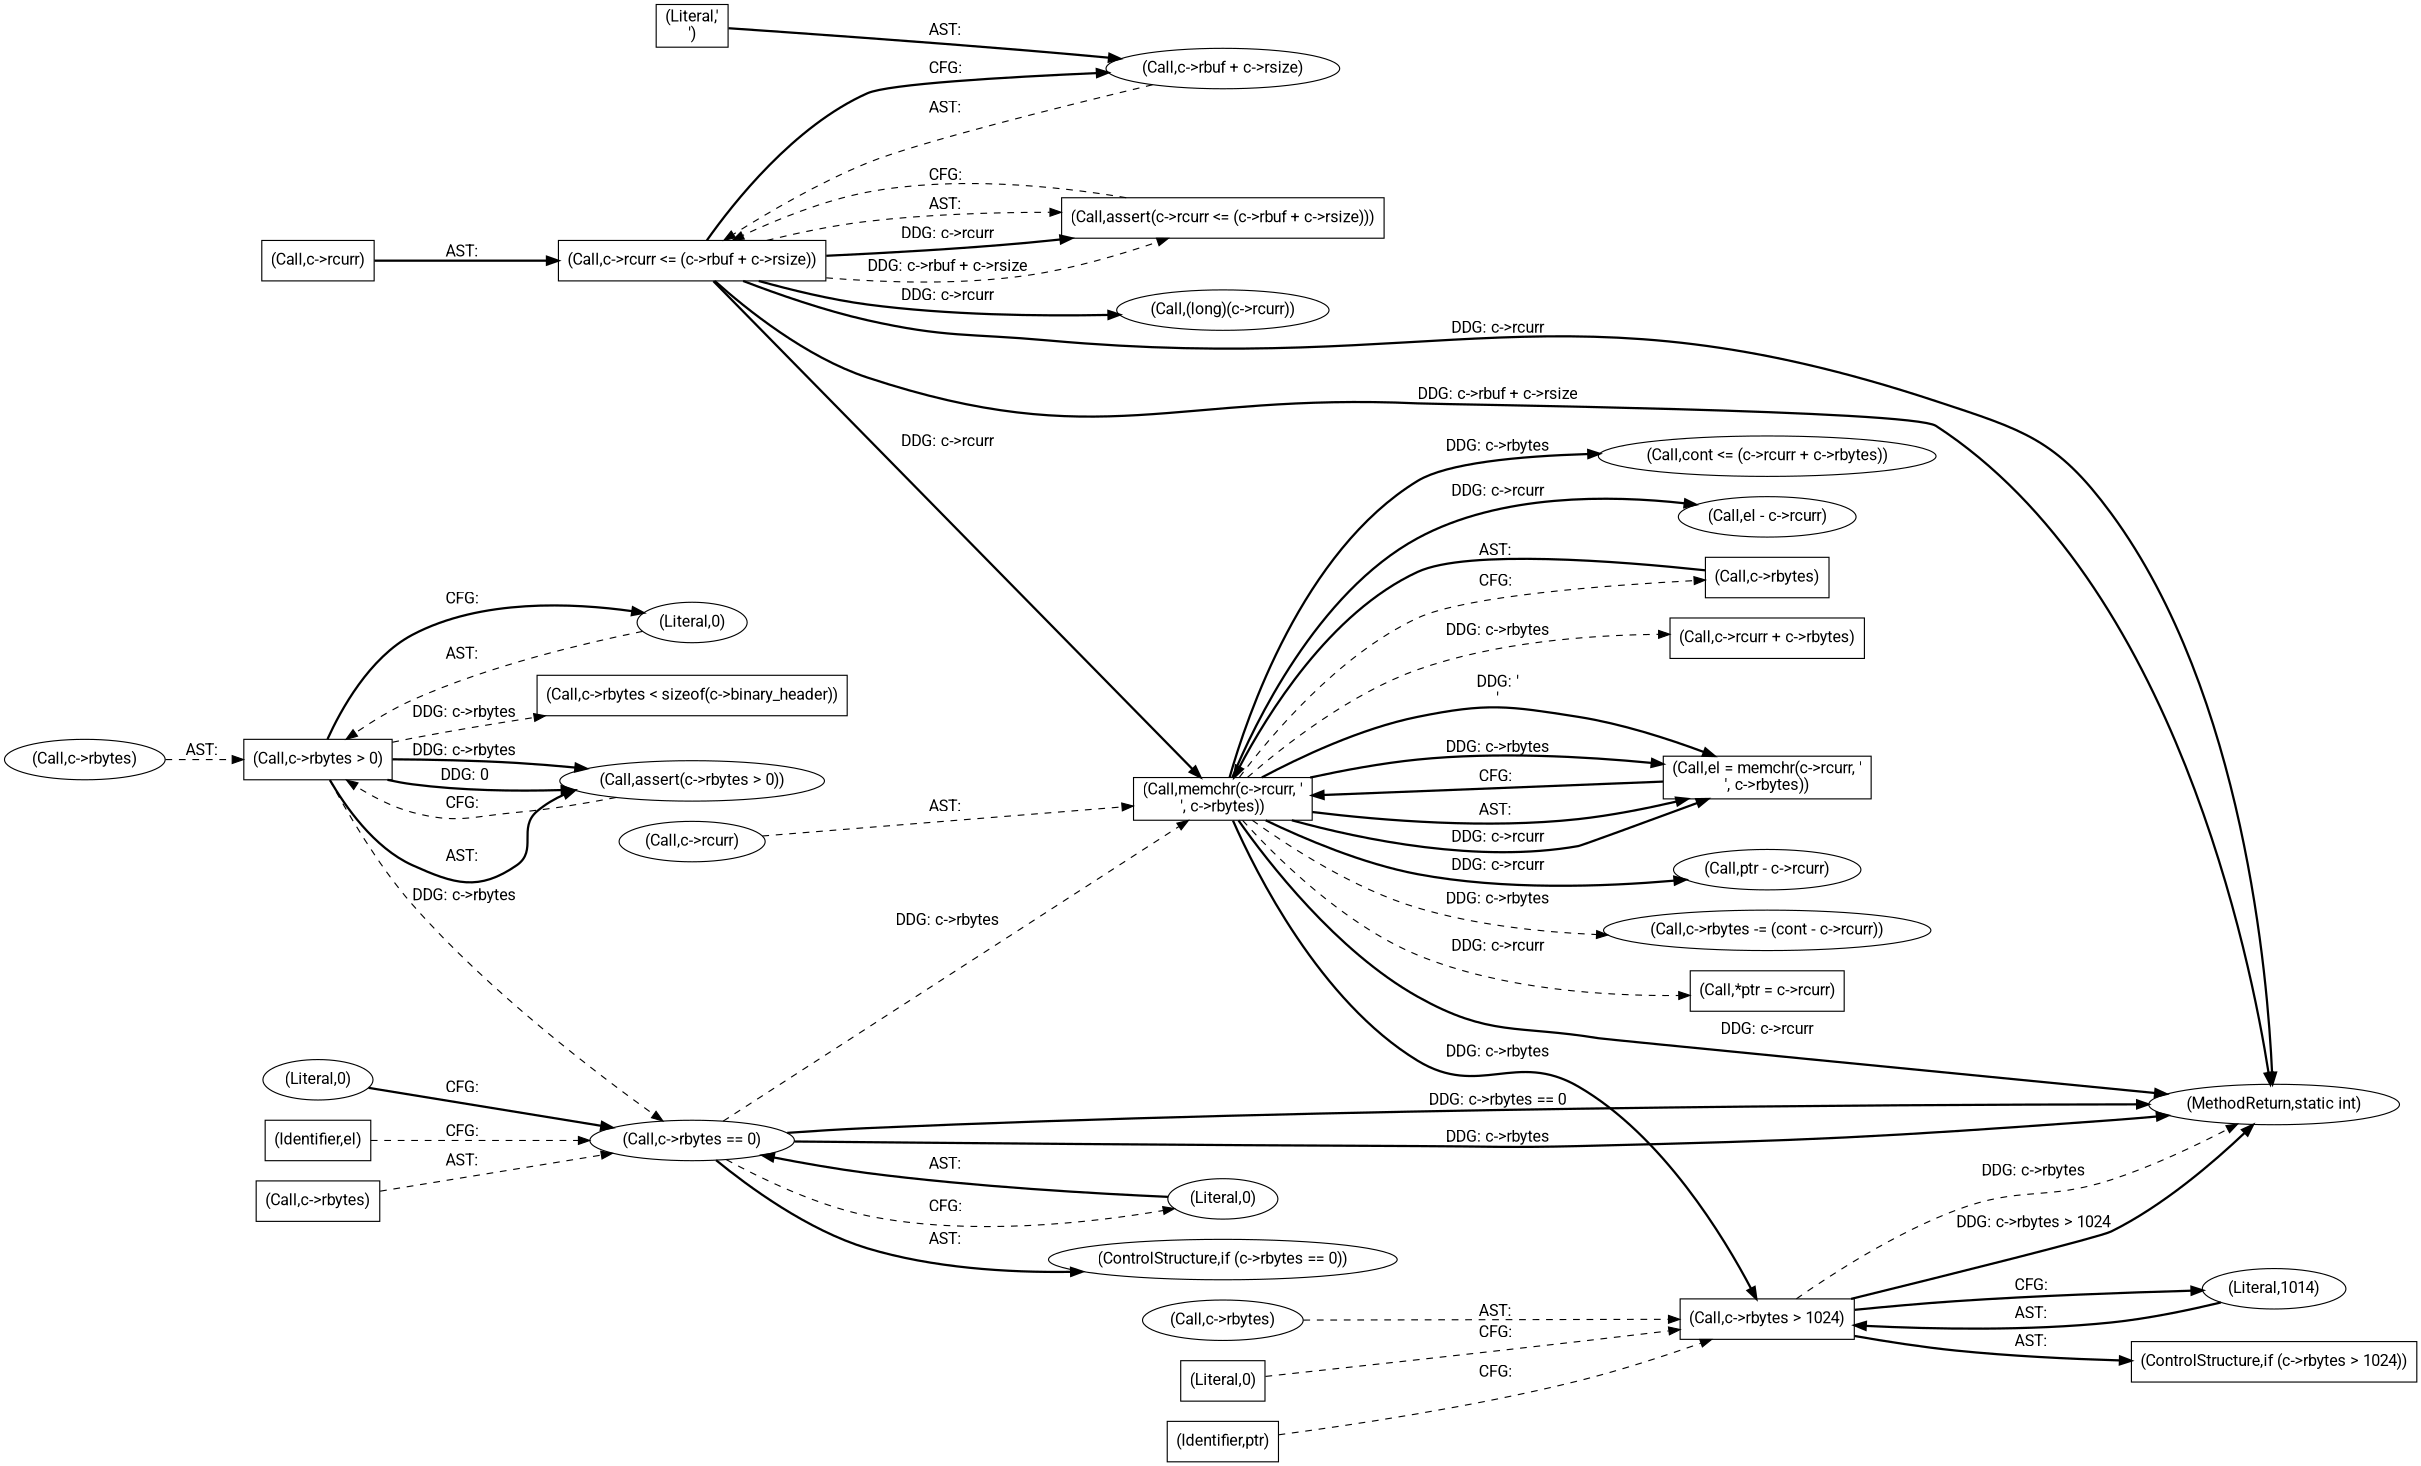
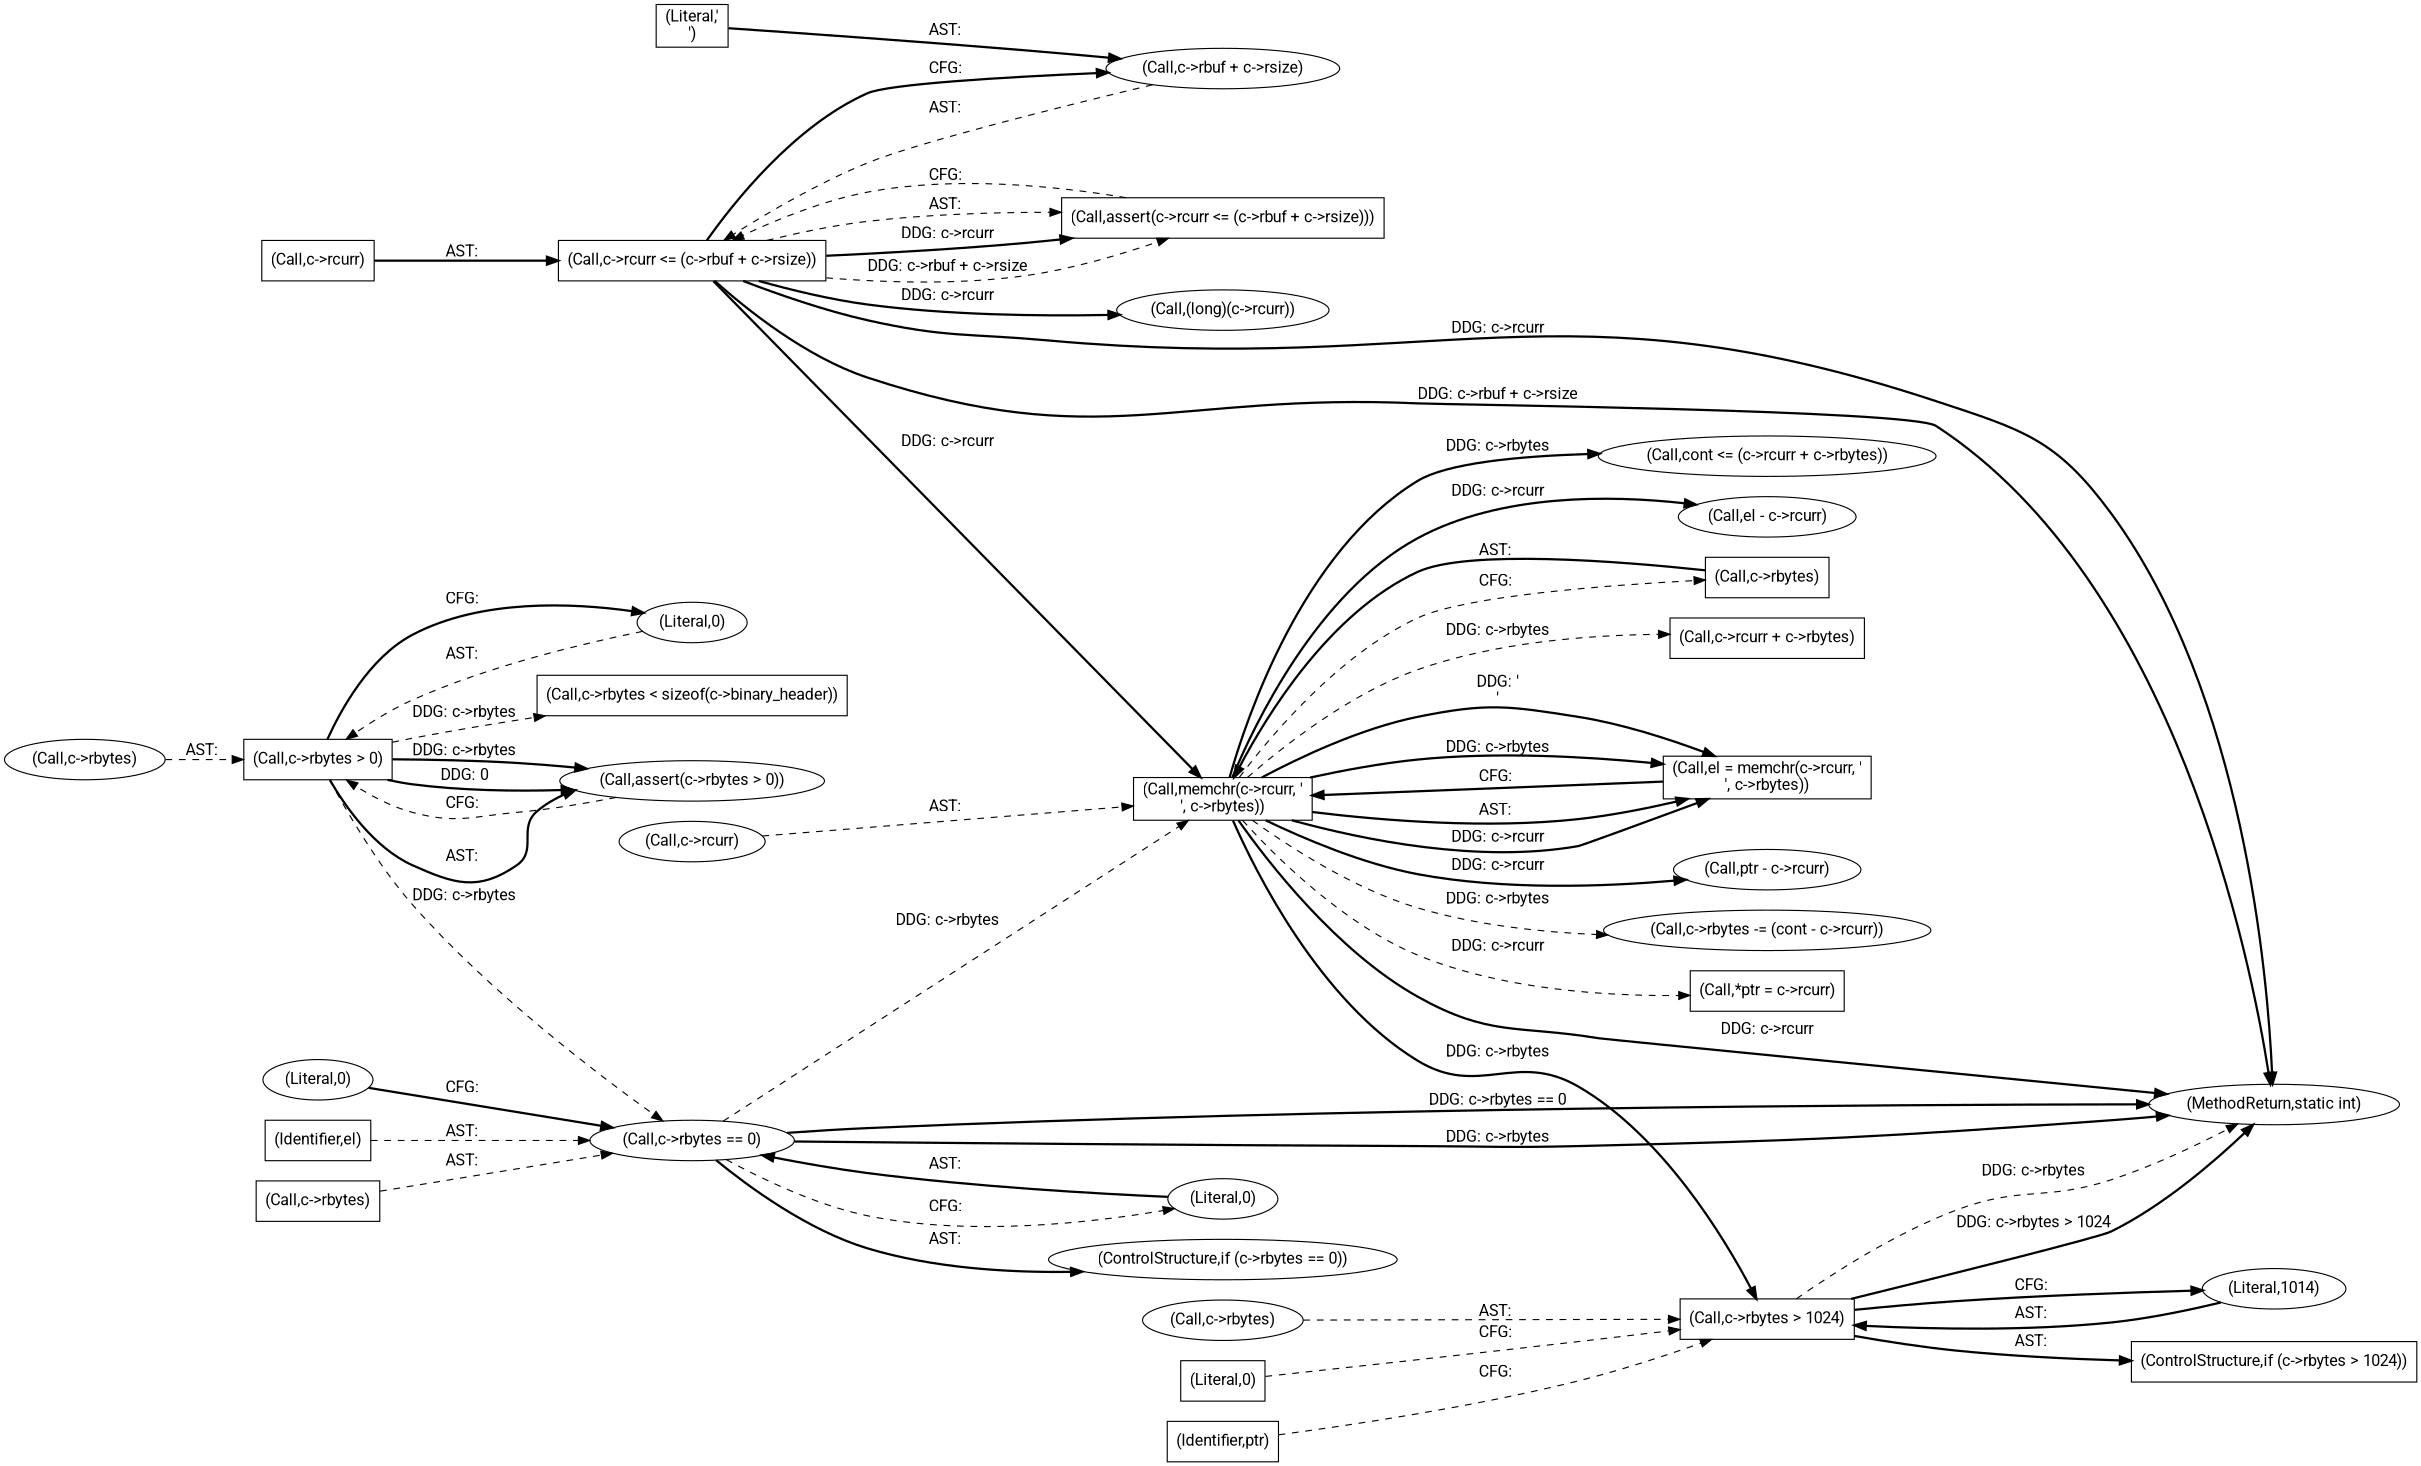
edge "(Identifier,el)" -> "(Call,c->rbytes == 0)": label "CFG: " -> "AST: "
